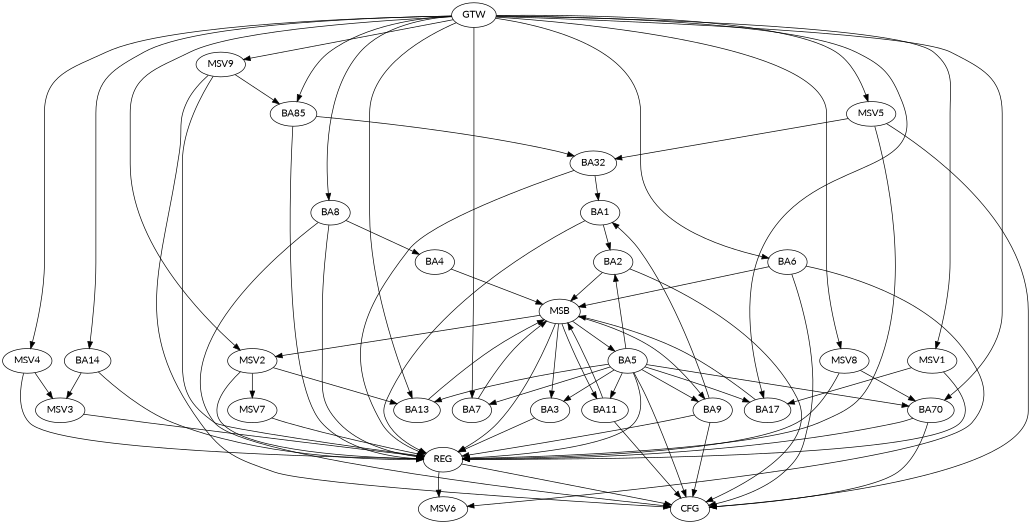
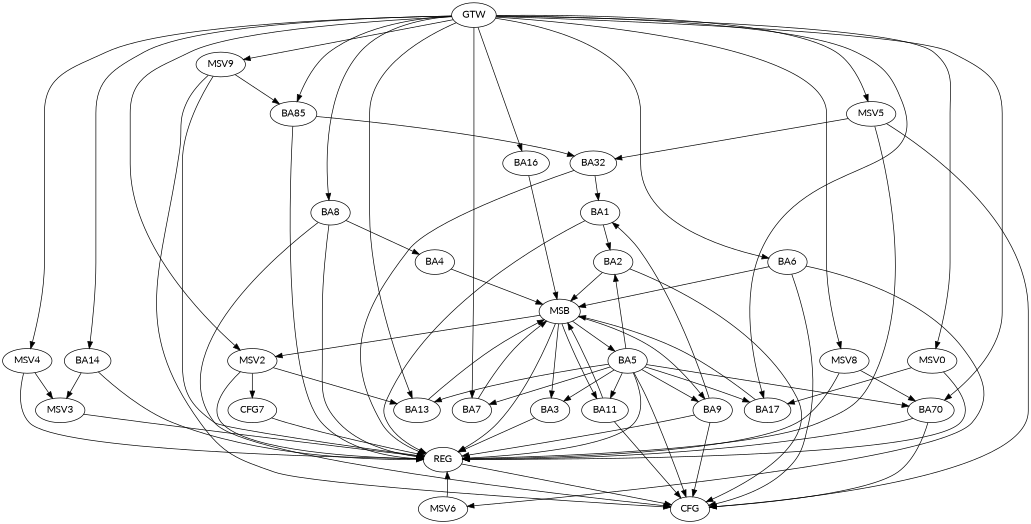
node "BA16": added
node "MSV1": label "MSV1" -> "MSV0"
node "MSV7": label "MSV7" -> "CFG7"
edge "REG" -> "MSV6": reversed
